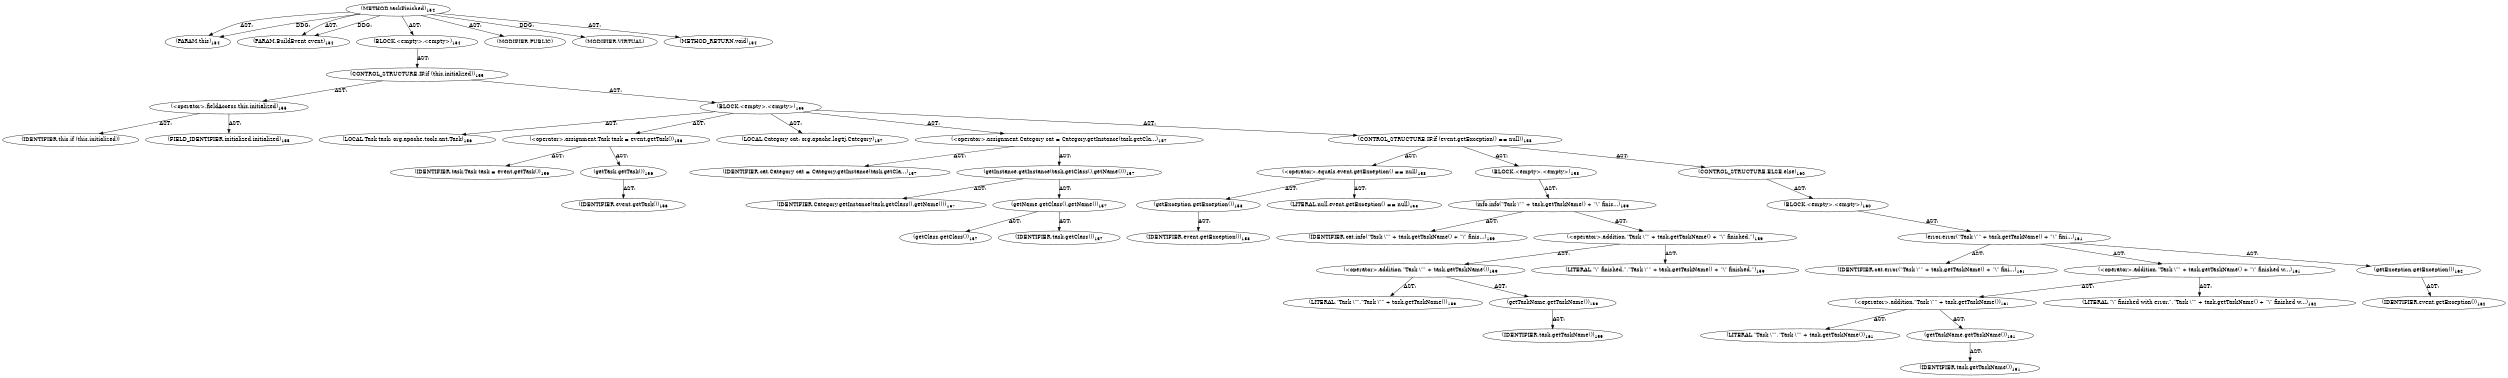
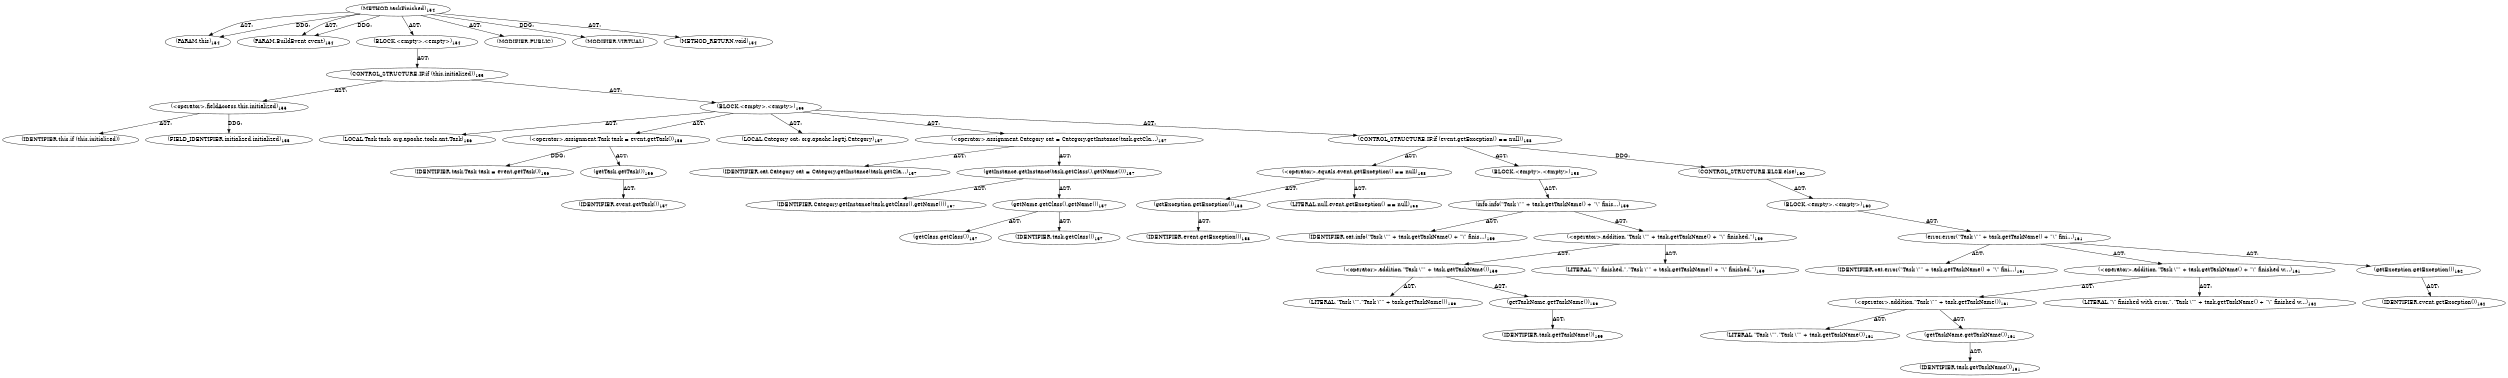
edge "(<operator>.fieldAccess,this.initialized)" -> "(FIELD_IDENTIFIER,initialized,initialized)": label "AST: " -> "DDG: "
edge "(<operator>.assignment,Task task = event.getTask())" -> "(IDENTIFIER,task,Task task = event.getTask())": label "AST: " -> "DDG: "
edge "(CONTROL_STRUCTURE,IF,if (event.getException() == null))" -> "(CONTROL_STRUCTURE,ELSE,else)": label "AST: " -> "DDG: "
node "(IDENTIFIER,event,getTask())": text "156" -> "157"
